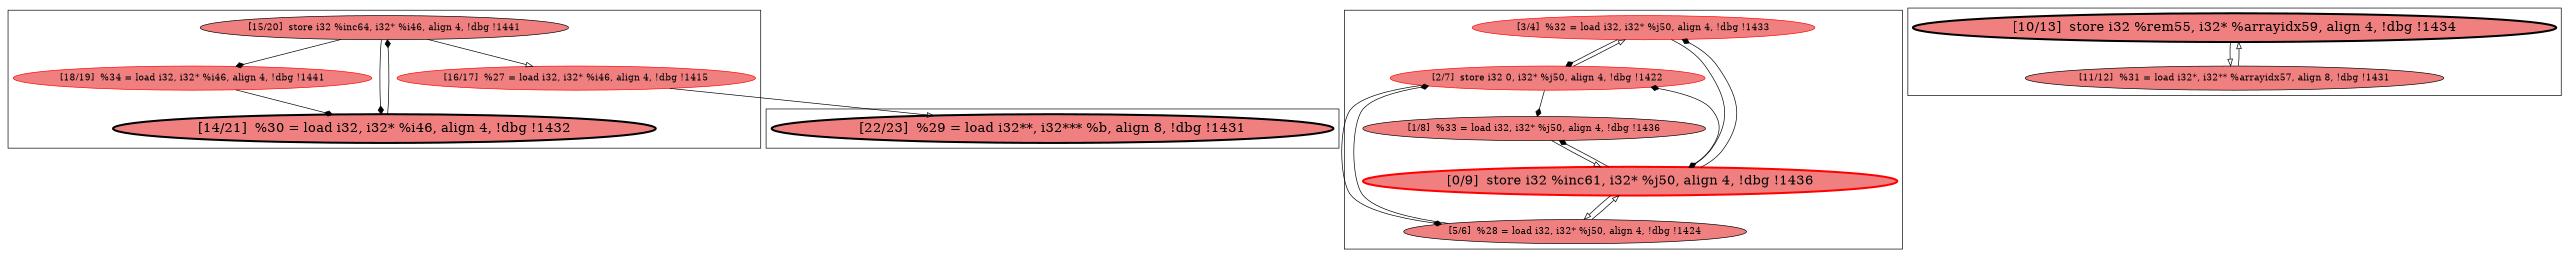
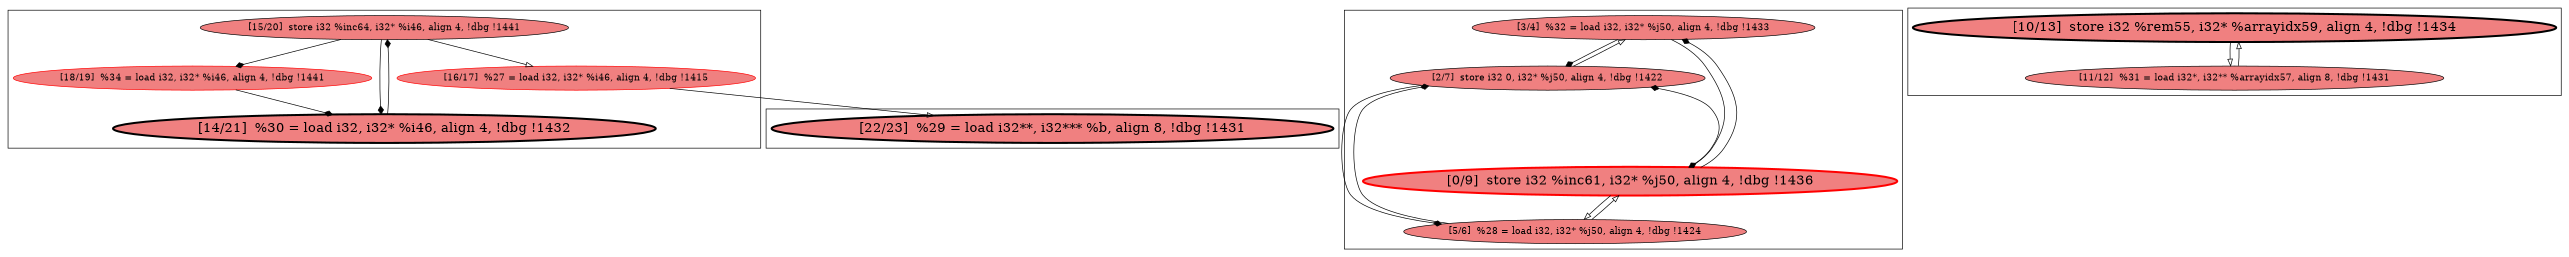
node "[3/4]  %32 = load i32, i32* %j50, align 4, !dbg !1433": color red -> black
node "[2/7]  store i32 0, i32* %j50, align 4, !dbg !1422": color red -> black
node "[1/8]  %33 = load i32, i32* %j50, align 4, !dbg !1436": removed
